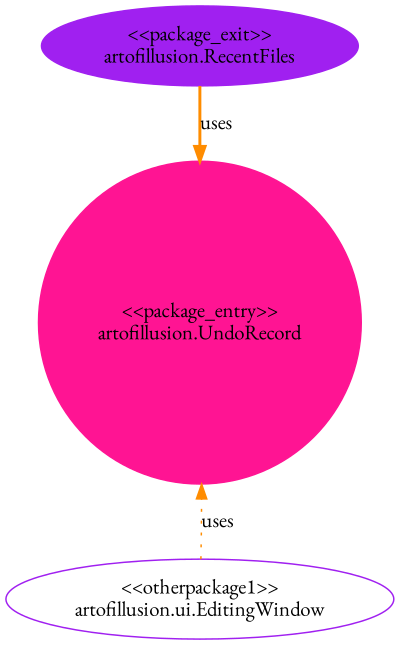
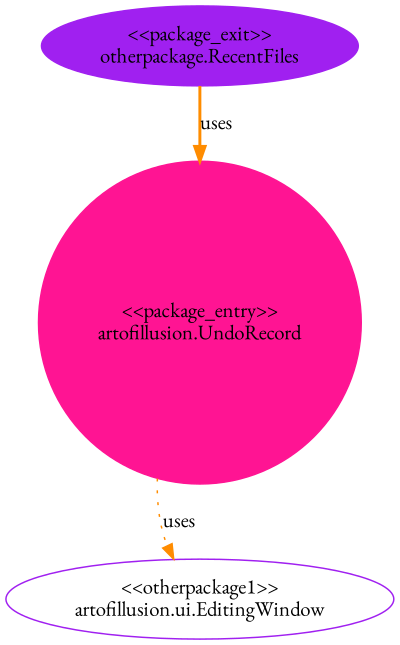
node "<<package_exit>> artofillusion.RecentFiles": label "<<package_exit>> artofillusion.RecentFiles" -> "<<package_exit>> otherpackage.RecentFiles"
edge "<<otherpackage1>> artofillusion.ui.EditingWindow" -> "<<package_entry>> artofillusion.UndoRecord": reversed
